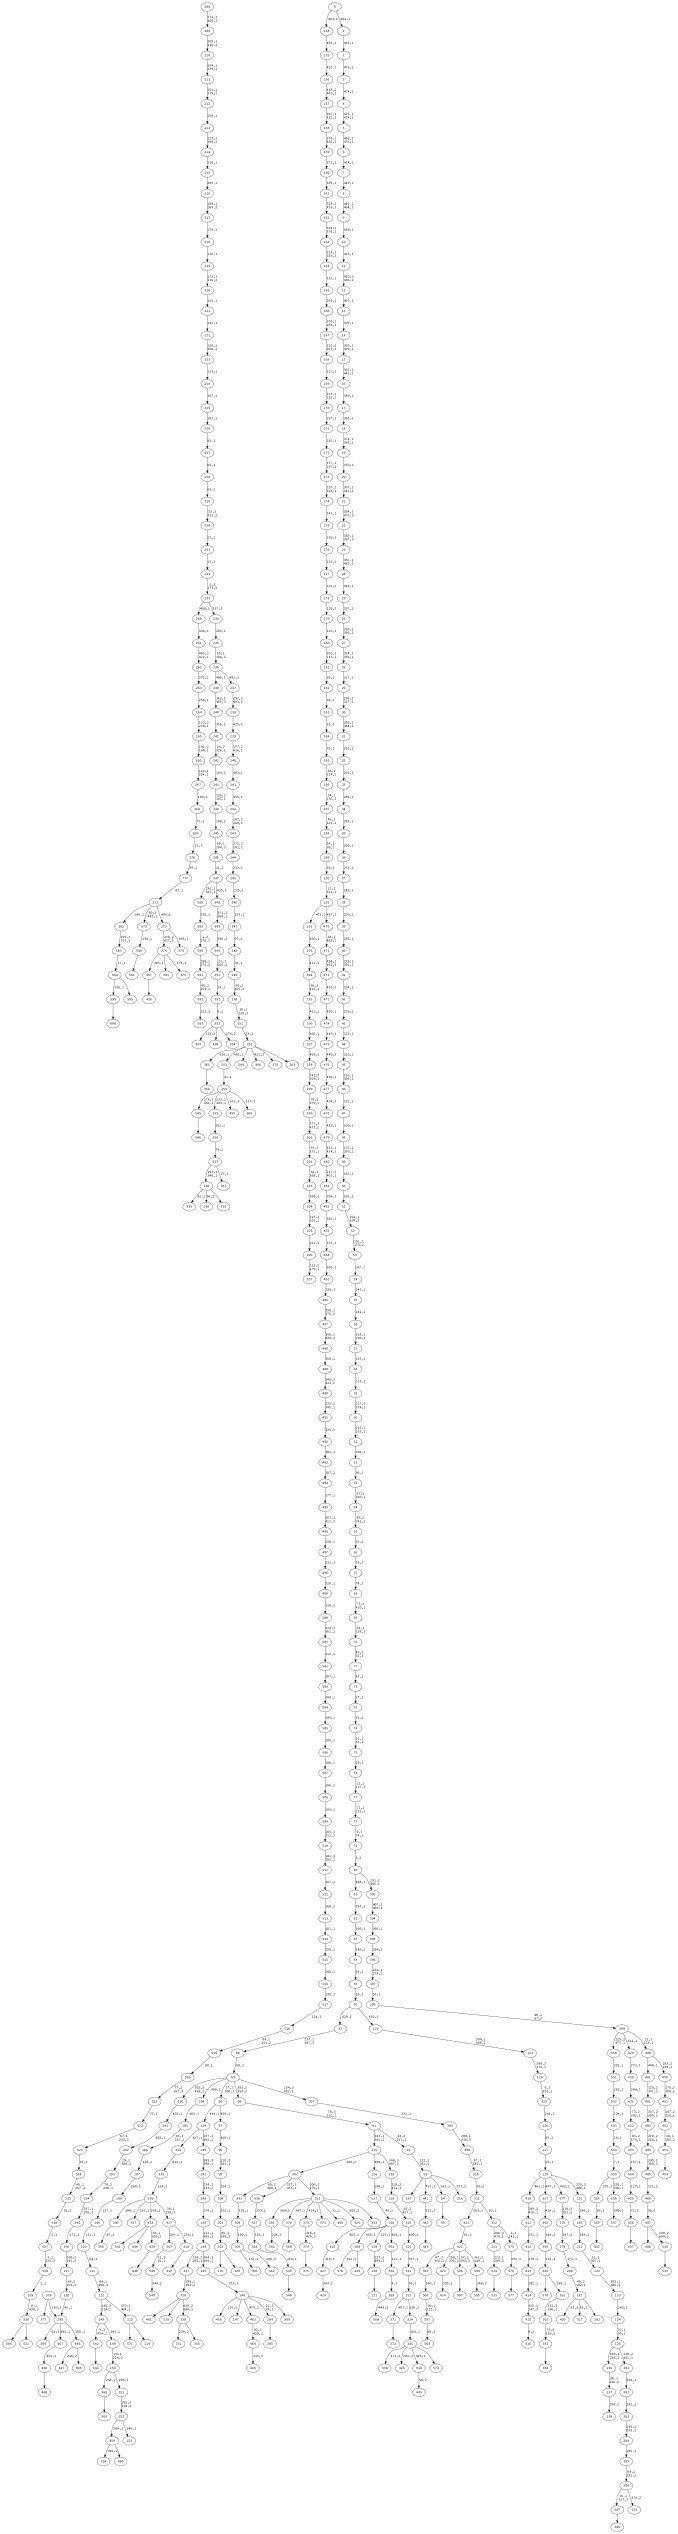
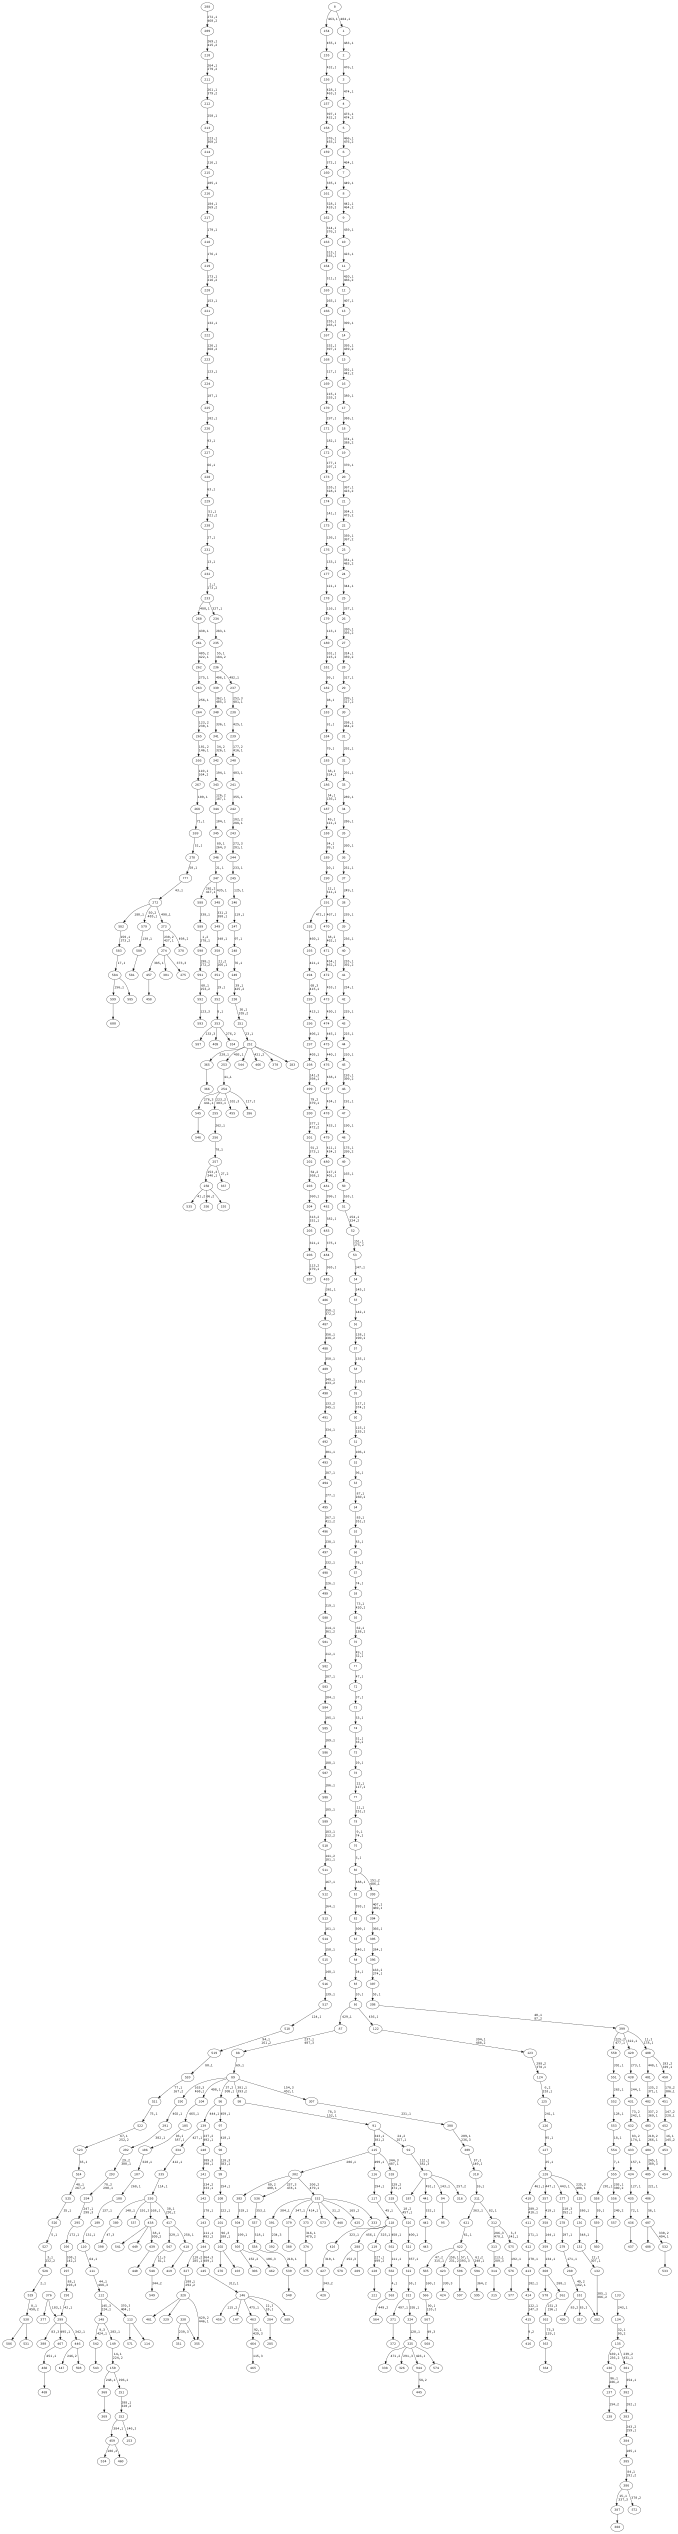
edge "132" -> "133": now "132" -> "282"
edge "328" -> "330": now "328" -> "355"
